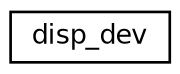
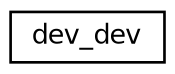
node "disp_dev": label "disp_dev" -> "dev_dev"
